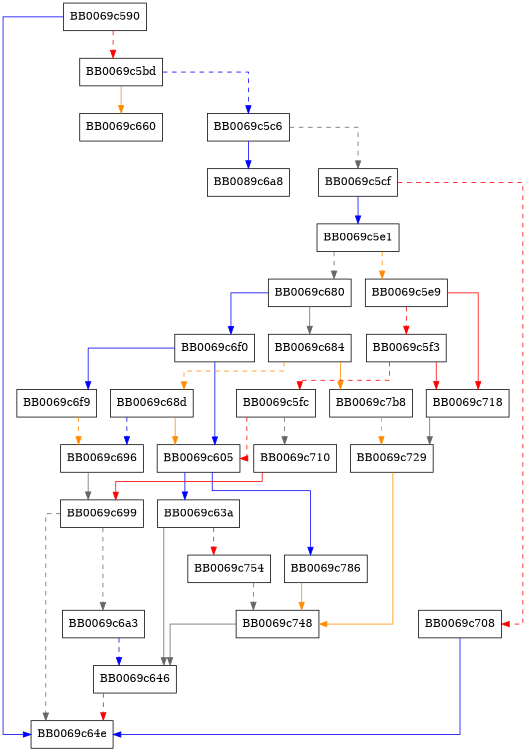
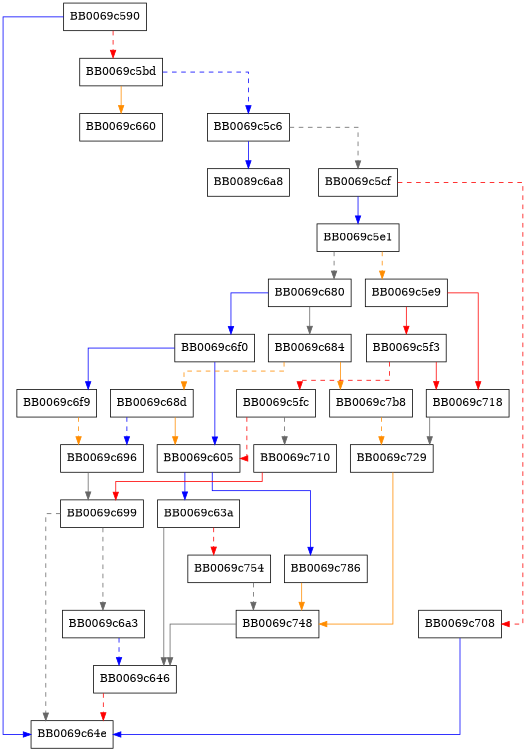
edge "BB0069c5e9" -> "BB0069c5f3": style dashed -> solid
